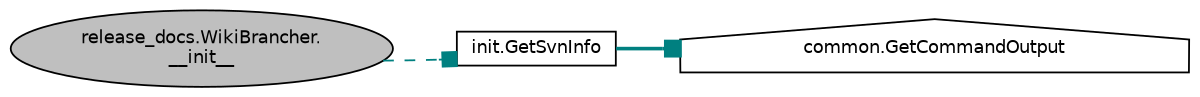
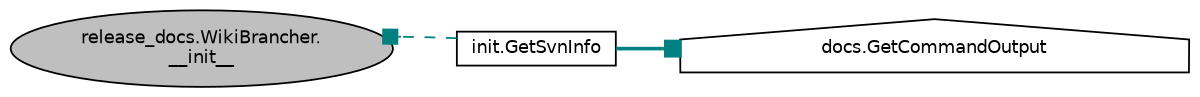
node "common.GetCommandOutput": label "common.GetCommandOutput" -> "docs.GetCommandOutput"
edge "release_docs.WikiBrancher. __init__" -> "init.GetSvnInfo": reversed
